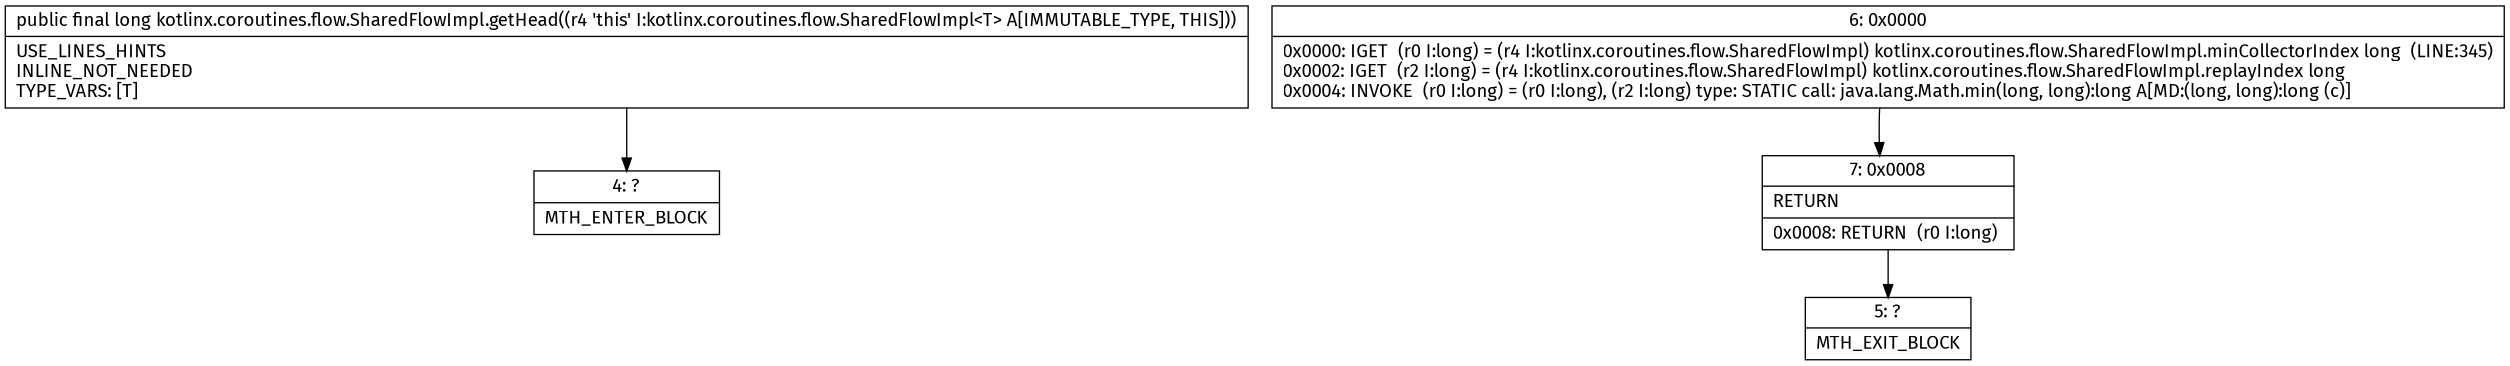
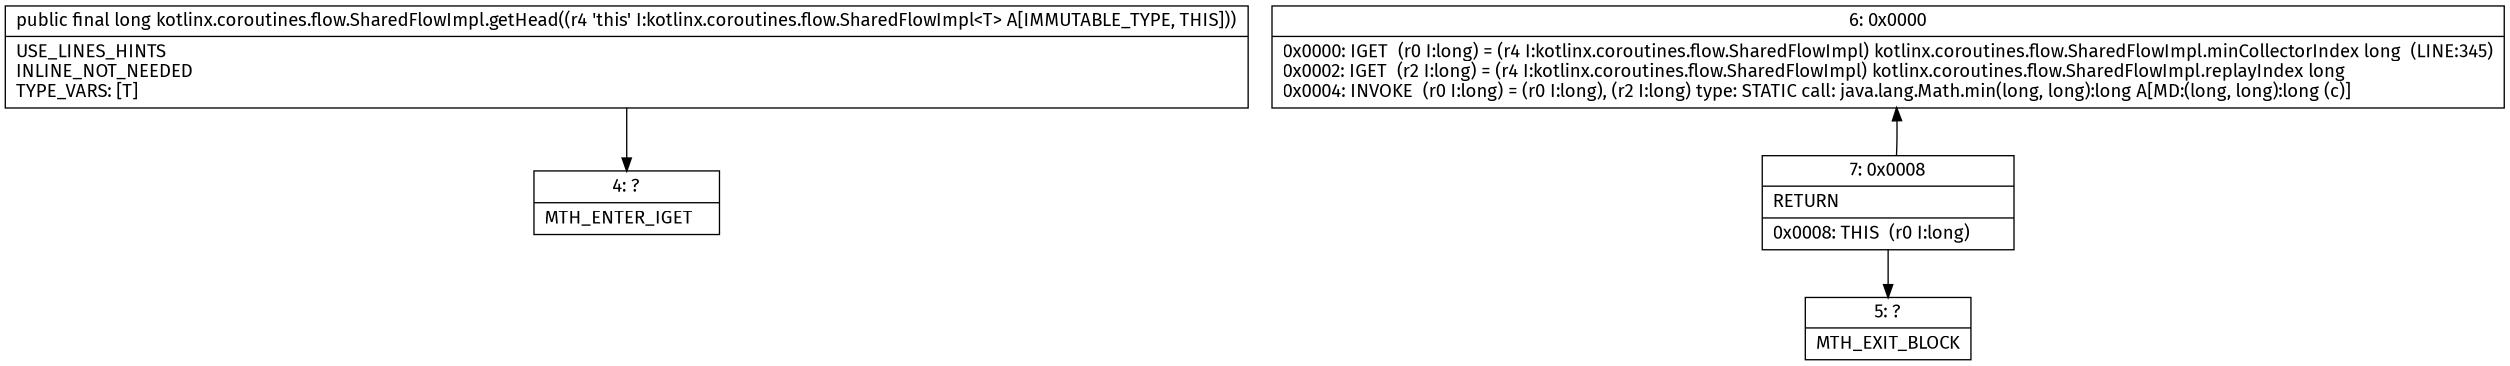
edge "6: 0x0000" -> "7: 0x0008": reversed
node "4: ?": text "MTH_ENTER_BLOCK" -> "MTH_ENTER_IGET"
node "7: 0x0008": text "0x0008: RETURN  (r0 I:long)" -> "0x0008: THIS  (r0 I:long)"
